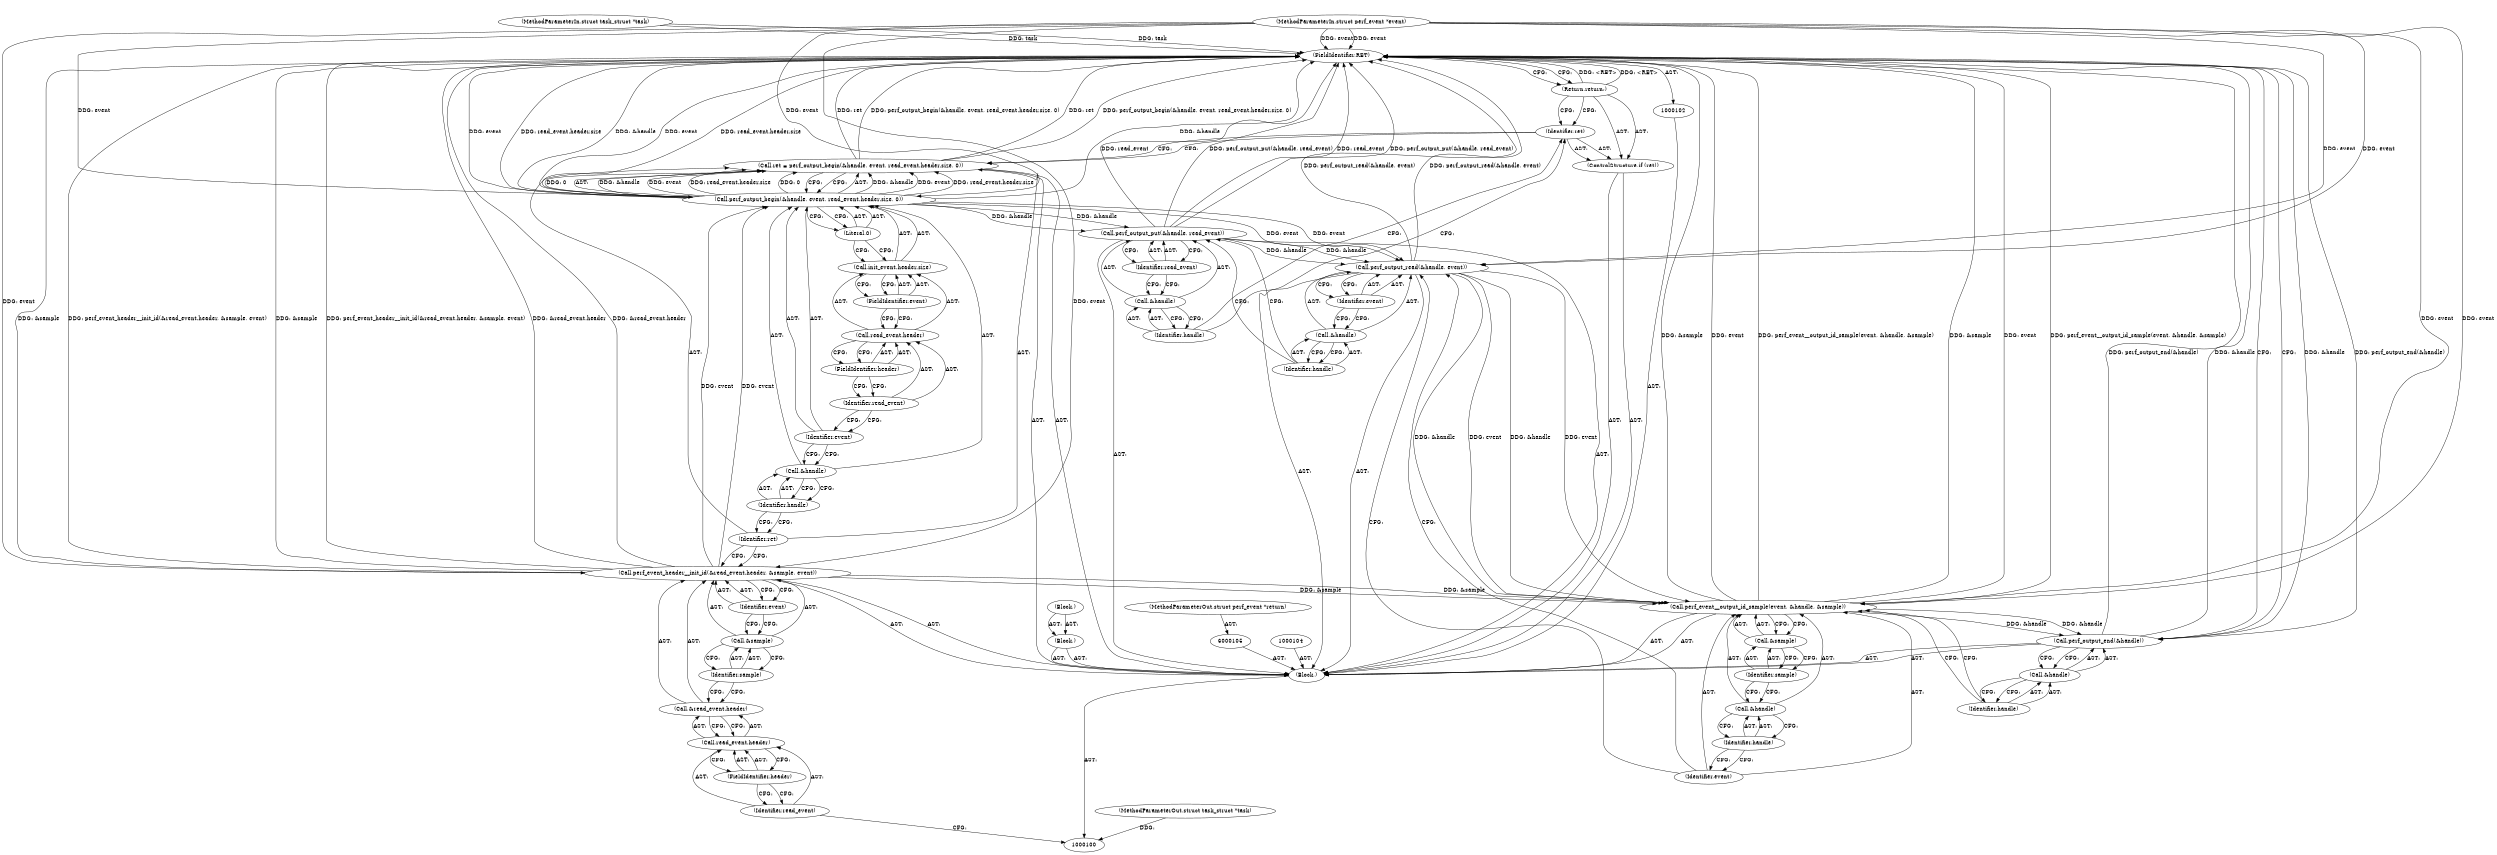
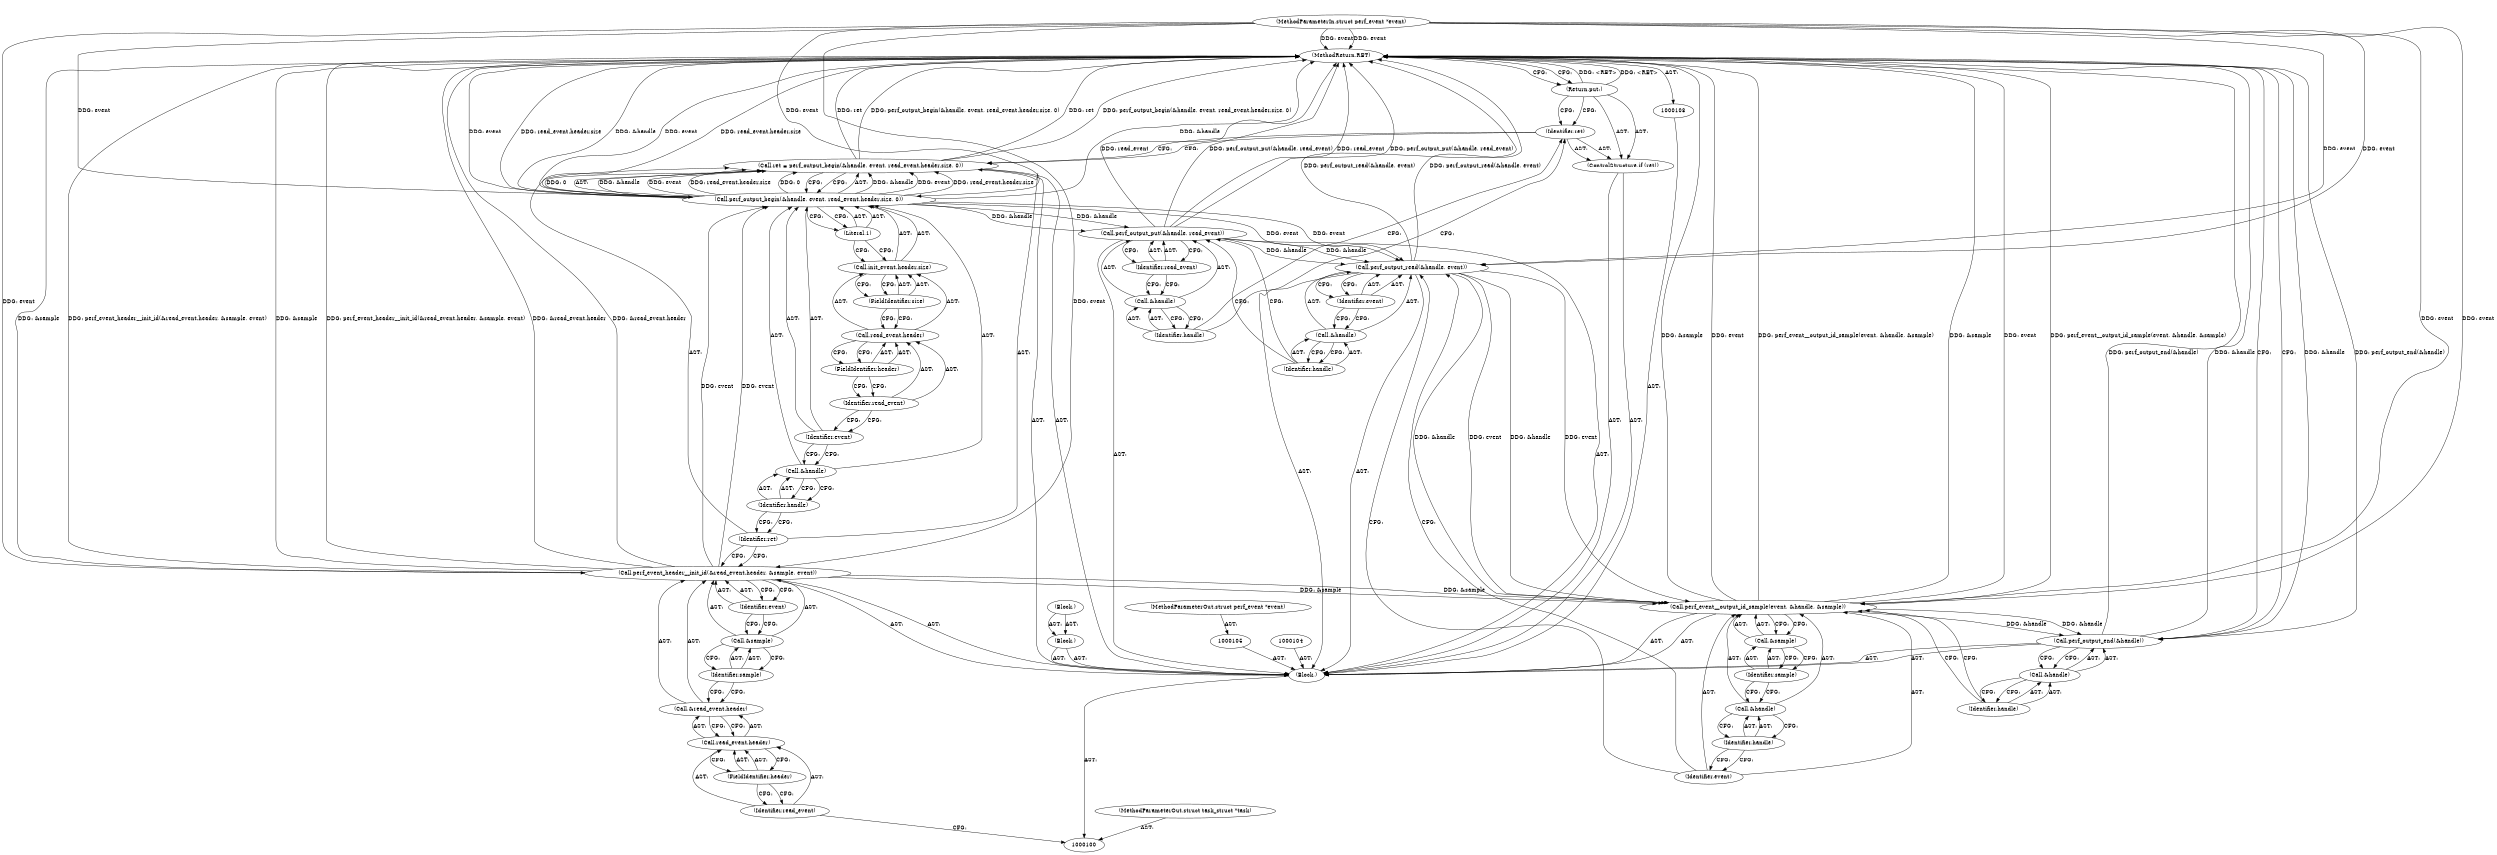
node "(MethodParameterIn,struct task_struct *task)": removed
node "(FieldIdentifier,RET)": label "(FieldIdentifier,RET)" -> "(MethodReturn,RET)"
node "(Return,return;)": label "(Return,return;)" -> "(Return,put;)"
node "1000102": label "1000102" -> "1000108"
node "(Literal,0)": label "(Literal,0)" -> "(Literal,1)"
node "(FieldIdentifier,event)": label "(FieldIdentifier,event)" -> "(FieldIdentifier,size)"
node "(MethodParameterOut,struct perf_event *return)": label "(MethodParameterOut,struct perf_event *return)" -> "(MethodParameterOut,struct perf_event *event)"
node "6000105": label "6000105" -> "1000105"
edge "(MethodParameterOut,struct task_struct *task)" -> "1000100": label "DDG: " -> "AST: "
